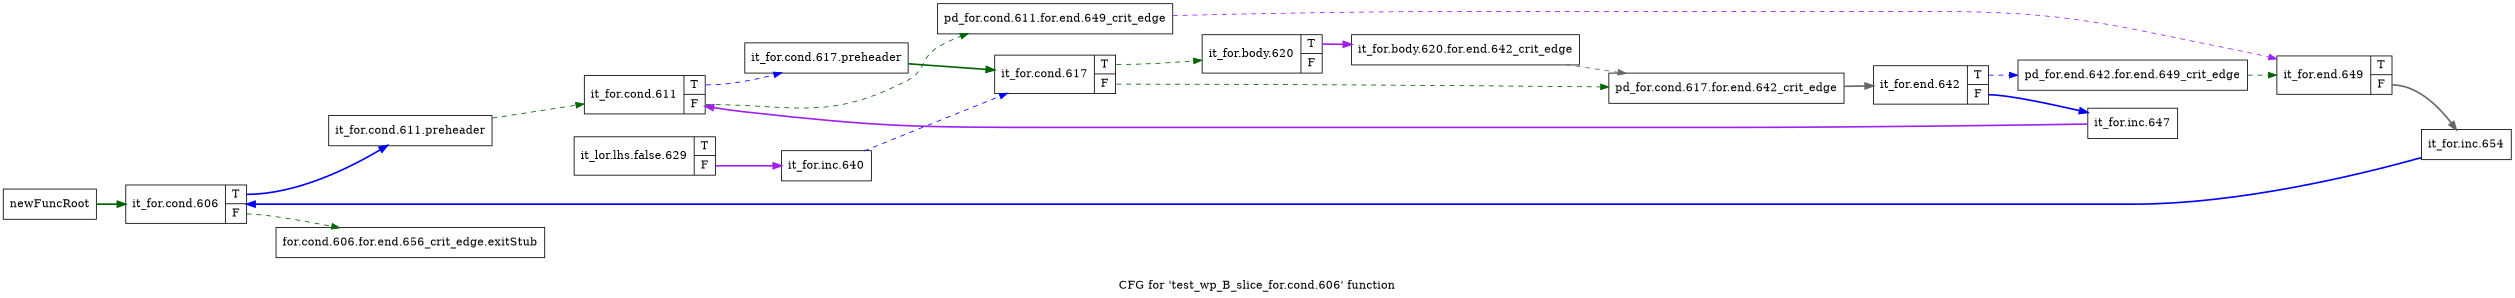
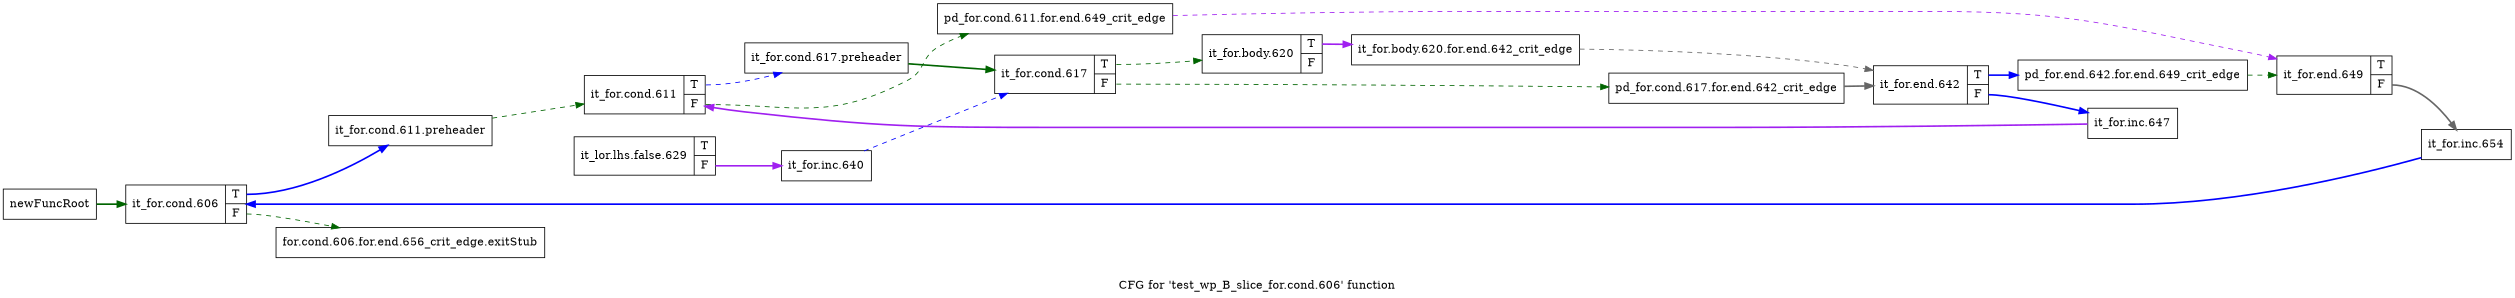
edge "it_for.body.620.for.end.642_crit_edge" -> "pd_for.cond.617.for.end.642_crit_edge": now "it_for.body.620.for.end.642_crit_edge" -> "it_for.end.642"
edge "it_for.end.642" -> "pd_for.end.642.for.end.649_crit_edge": style dashed -> bold
